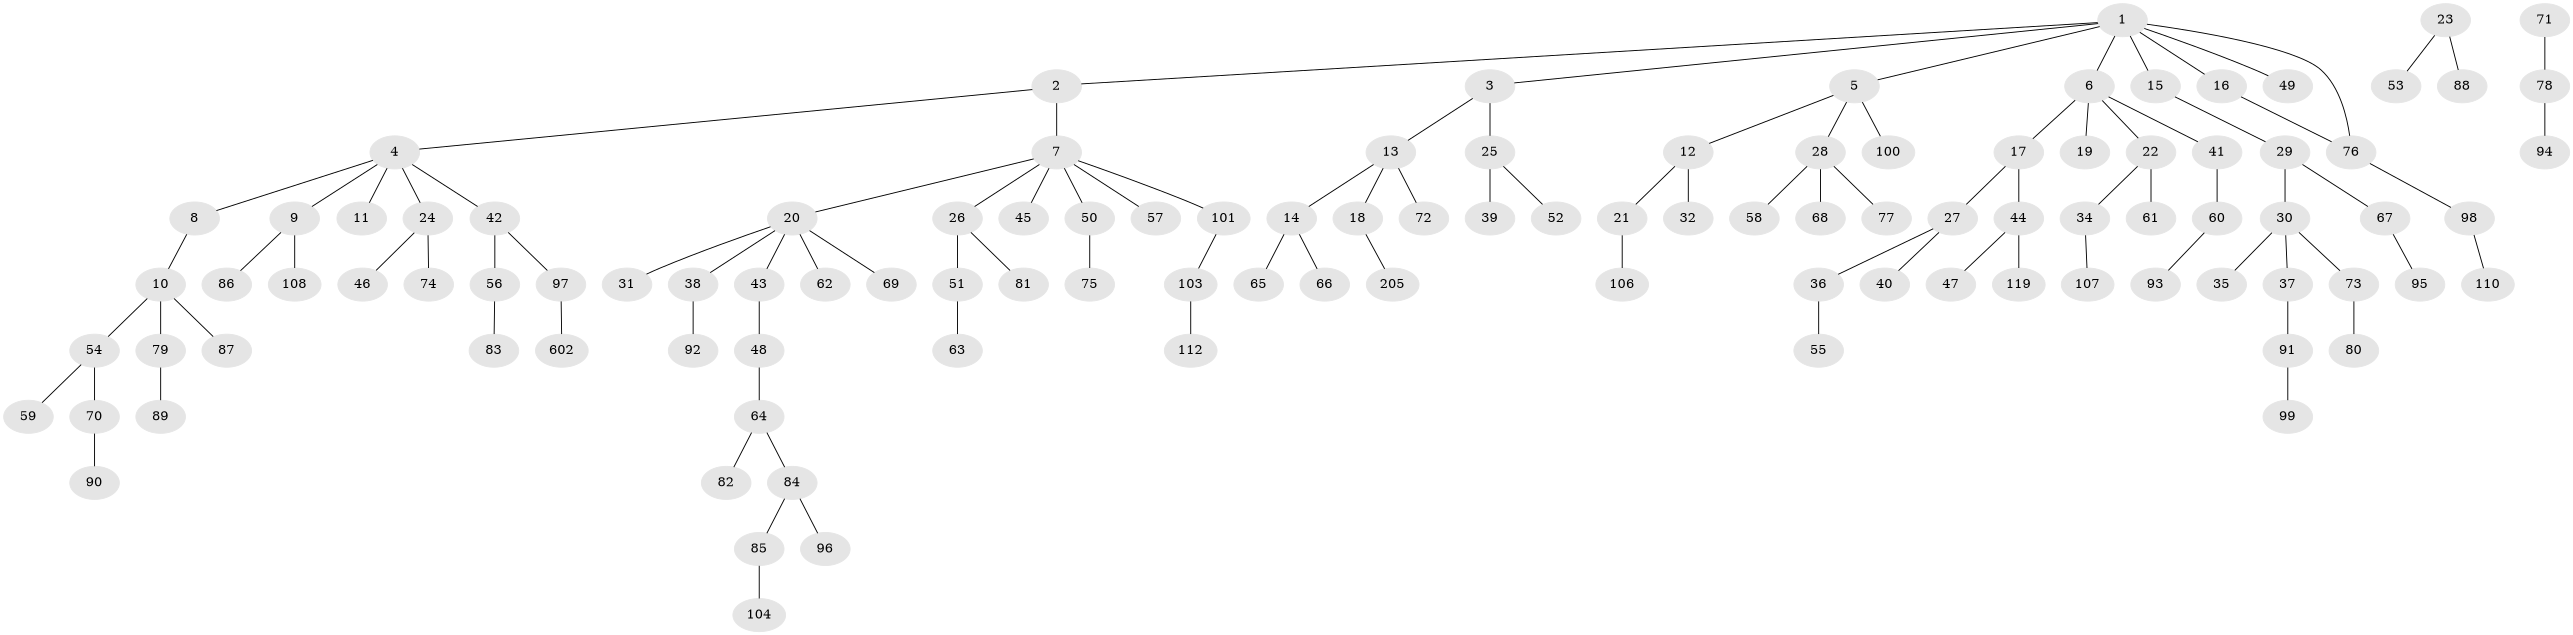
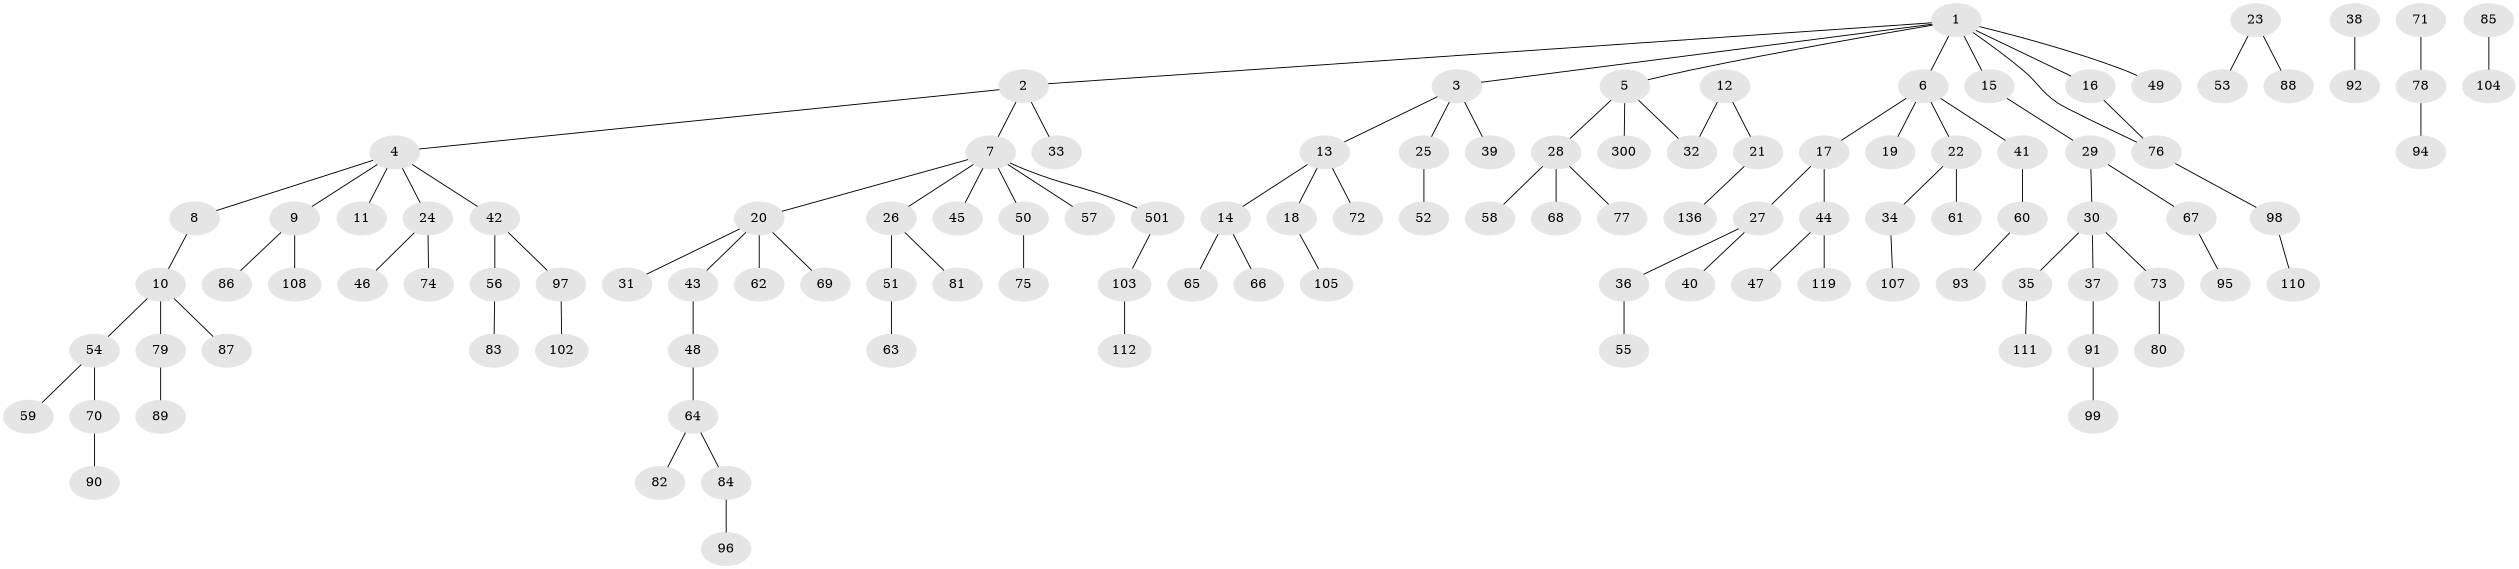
edge "5" -- "12": now "5" -- "32"
node "33": added
node "100": label "100" -> "300"
edge "25" -- "39": now "3" -- "39"
node "101": label "101" -> "501"
edge "20" -- "38": removed
node "205": label "205" -> "105"
node "106": label "106" -> "136"
node "602": label "602" -> "102"
node "111": added
edge "84" -- "85": removed
